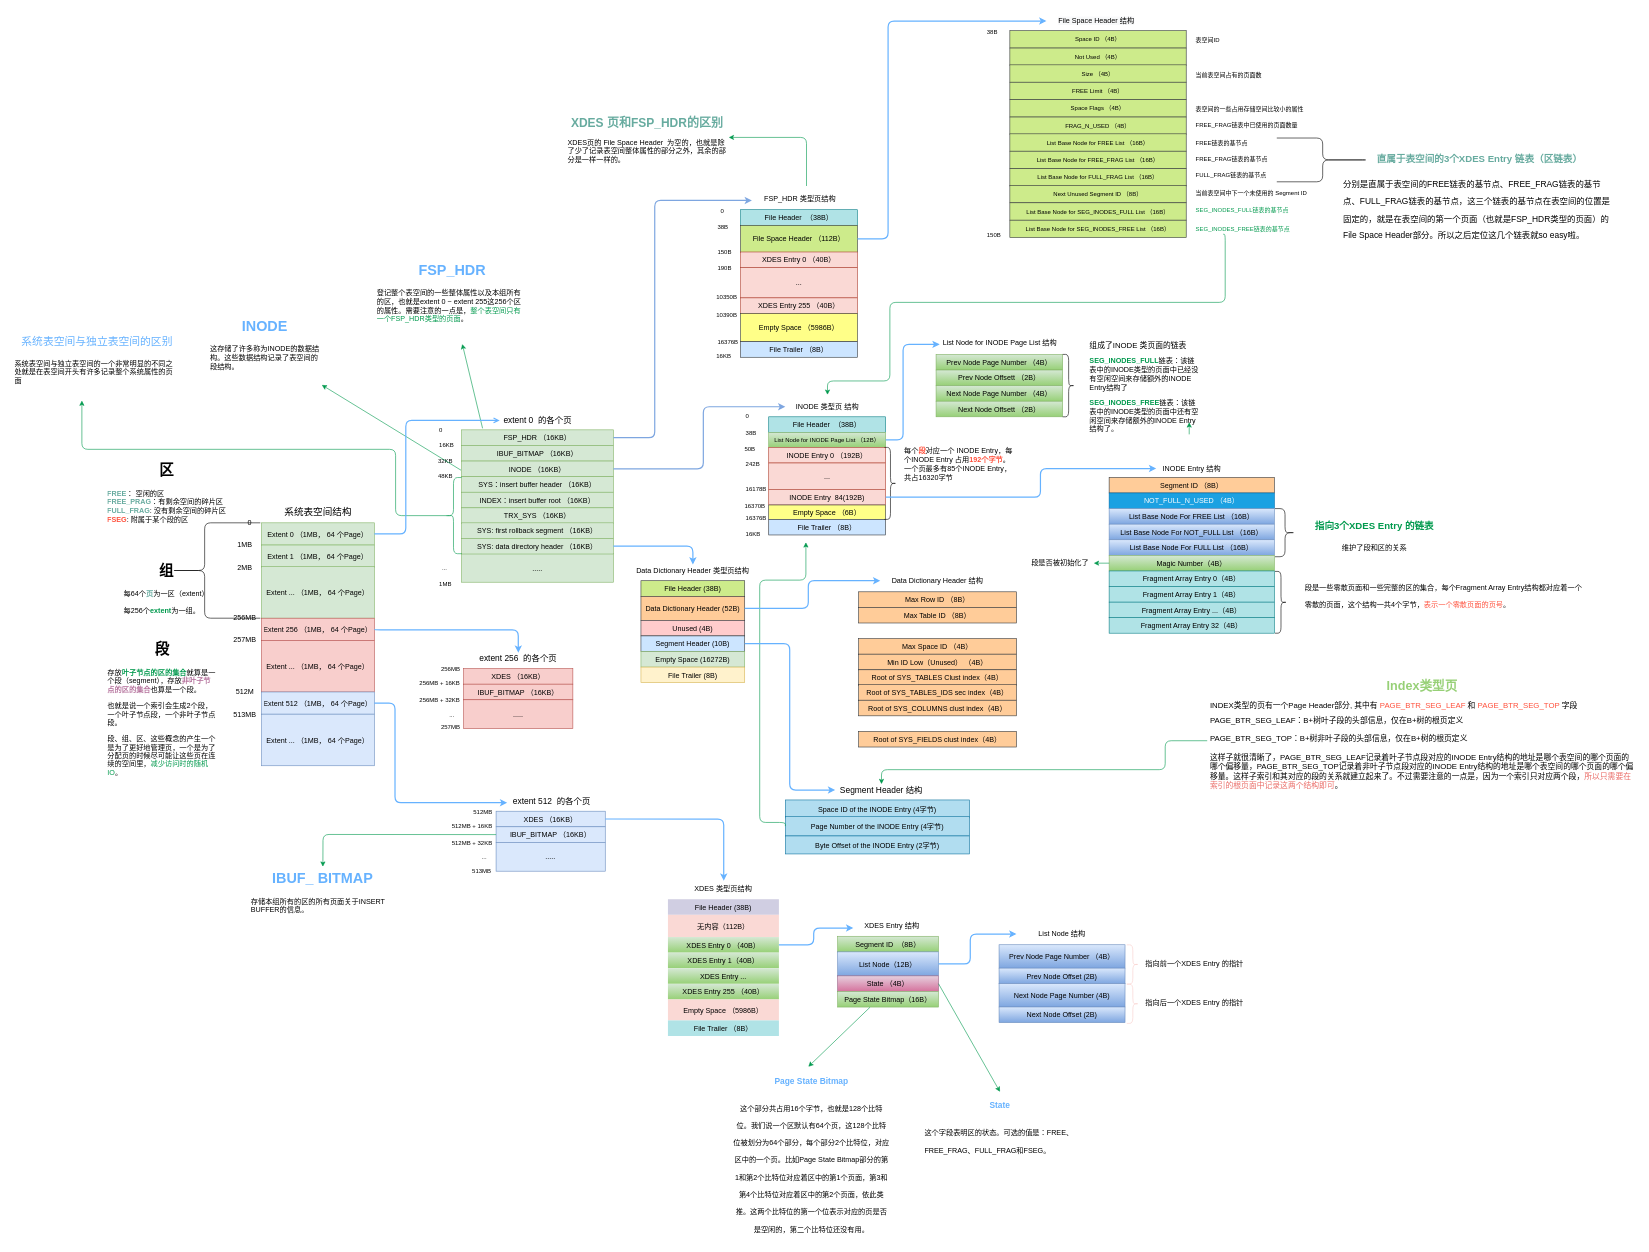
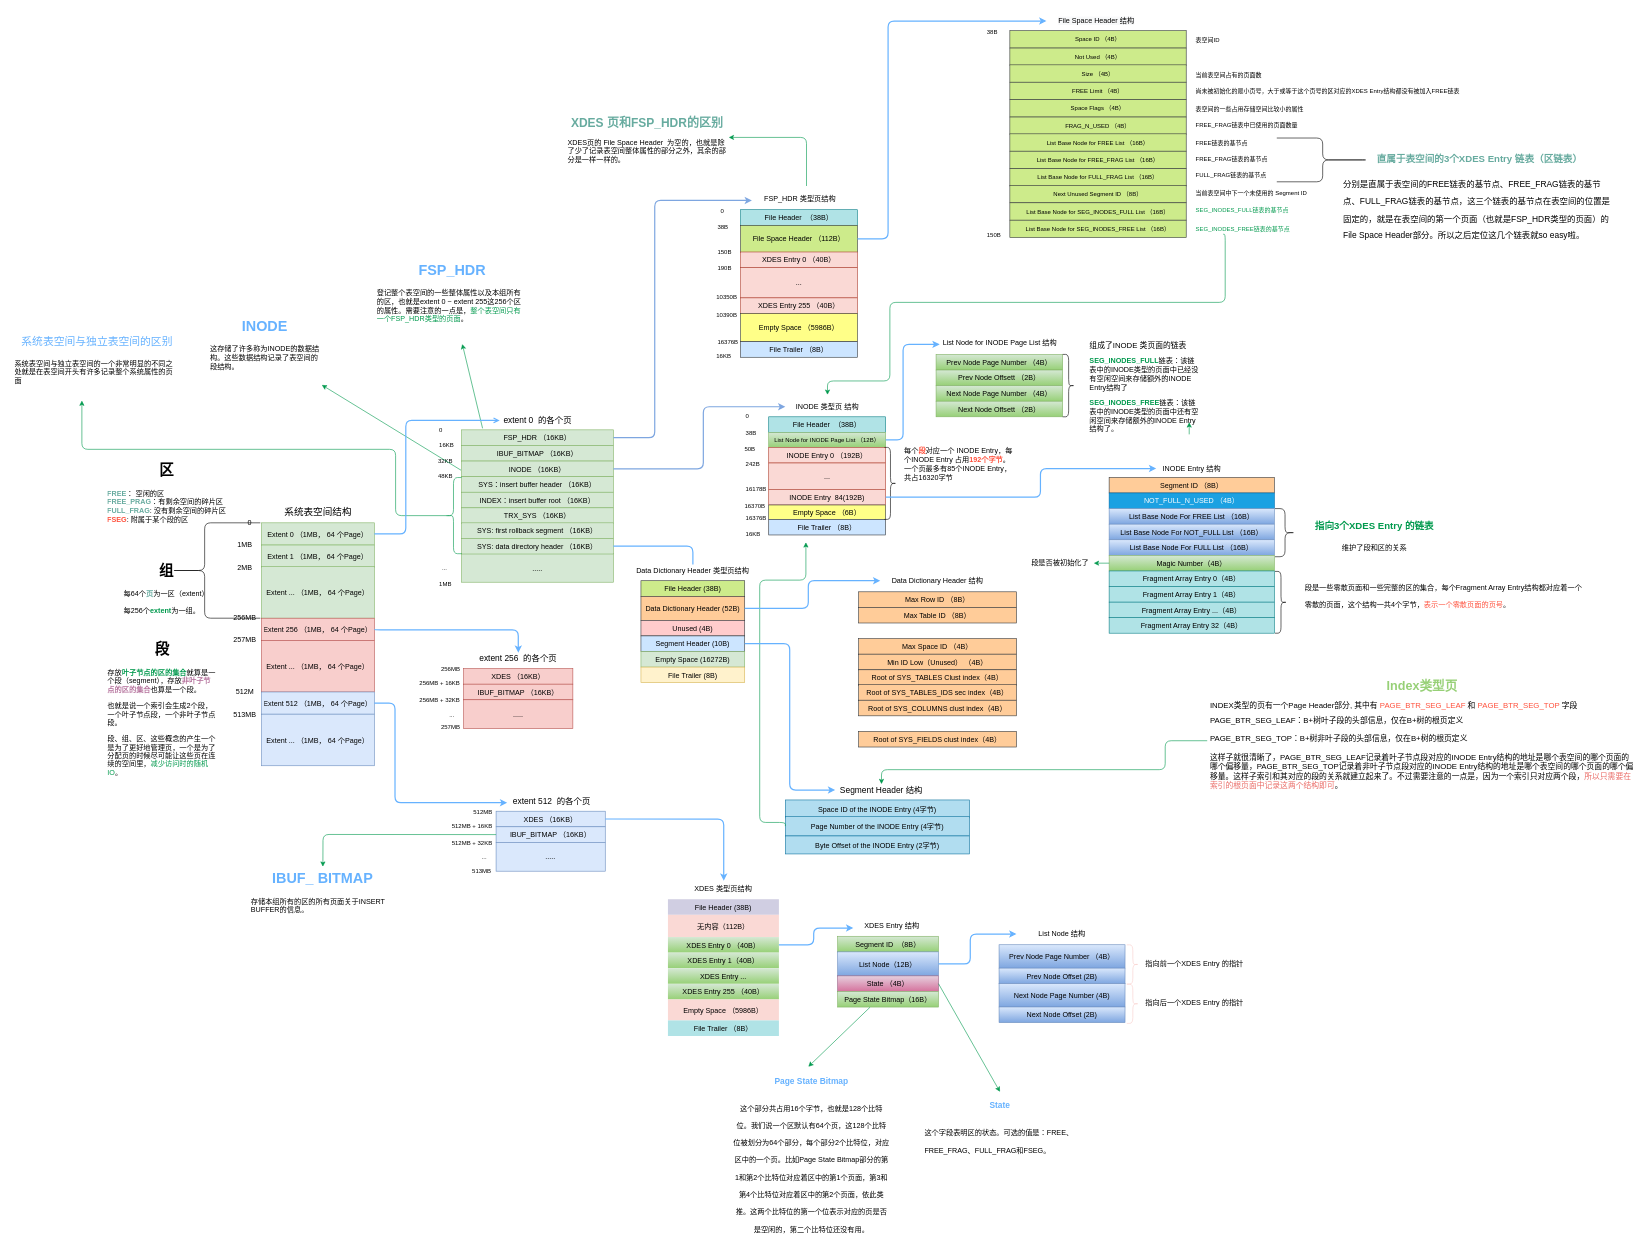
node "尚未被初始化的最小页号，大于或等于这个页号的区对应的XDES Entry结构都没有被加入FREE链表": added
edge "SYS: data directory header （16KB）" -> "Data Dictionary Header 类型页结构": arrowhead classic -> none
